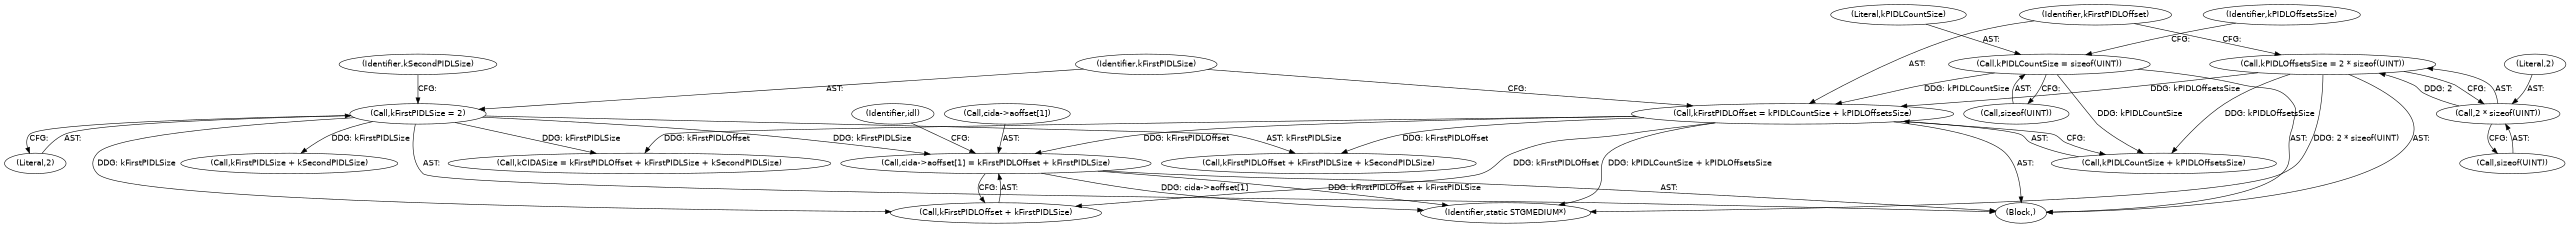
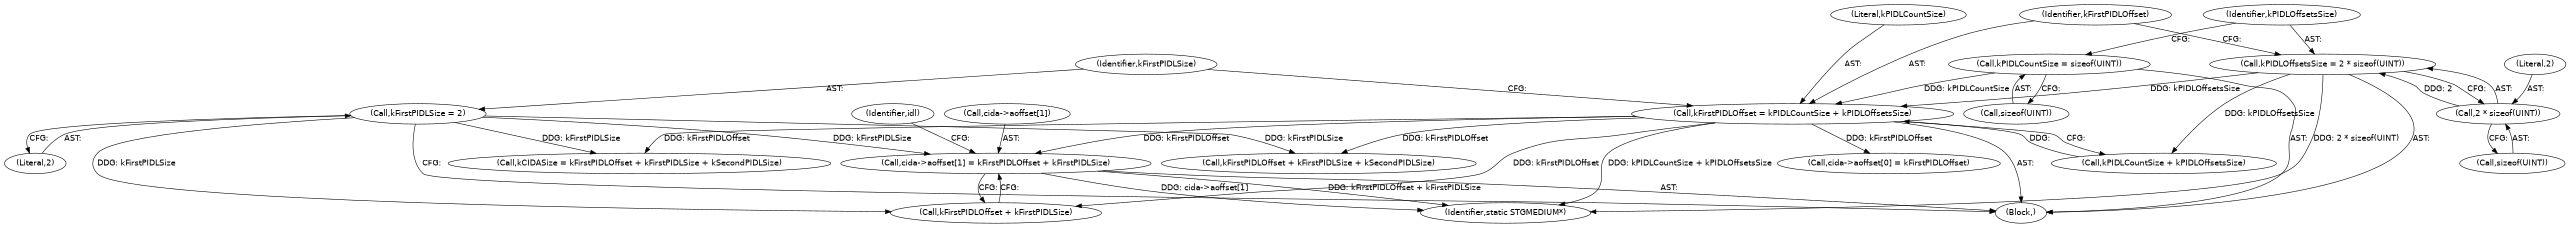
edge "(Identifier,kPIDLOffsetsSize)" -> "(Call,kPIDLOffsetsSize = 2 * sizeof(UINT))": added, label "AST:"
edge "(Literal,kPIDLCountSize)" -> "(Call,kPIDLCountSize = sizeof(UINT))": now "(Literal,kPIDLCountSize)" -> "(Call,kFirstPIDLOffset = kPIDLCountSize + kPIDLOffsetsSize)"
node "(Identifier,kSecondPIDLSize)": removed
edge "(Call,kPIDLCountSize = sizeof(UINT))" -> "(Call,kPIDLCountSize + kPIDLOffsetsSize)": removed, label "DDG: kPIDLCountSize"
edge "(Call,kFirstPIDLSize = 2)" -> "(Call,kFirstPIDLOffset + kFirstPIDLSize + kSecondPIDLSize)": label "AST: kFirstPIDLSize" -> "DDG: kFirstPIDLSize"
edge "(Call,kPIDLCountSize + kPIDLOffsetsSize)" -> "(Call,kFirstPIDLOffset = kPIDLCountSize + kPIDLOffsetsSize)": label "AST: " -> "DDG: "
node "(Call,kFirstPIDLSize + kSecondPIDLSize)": removed
edge "(Call,kFirstPIDLSize = 2)" -> "(Block,)": label "AST: " -> "CFG: "
node "(Call,cida->aoffset[0] = kFirstPIDLOffset)": added
edge "(Call,kFirstPIDLOffset + kFirstPIDLSize)" -> "(Call,cida->aoffset[1] = kFirstPIDLOffset + kFirstPIDLSize)": label "AST: " -> "CFG: "
